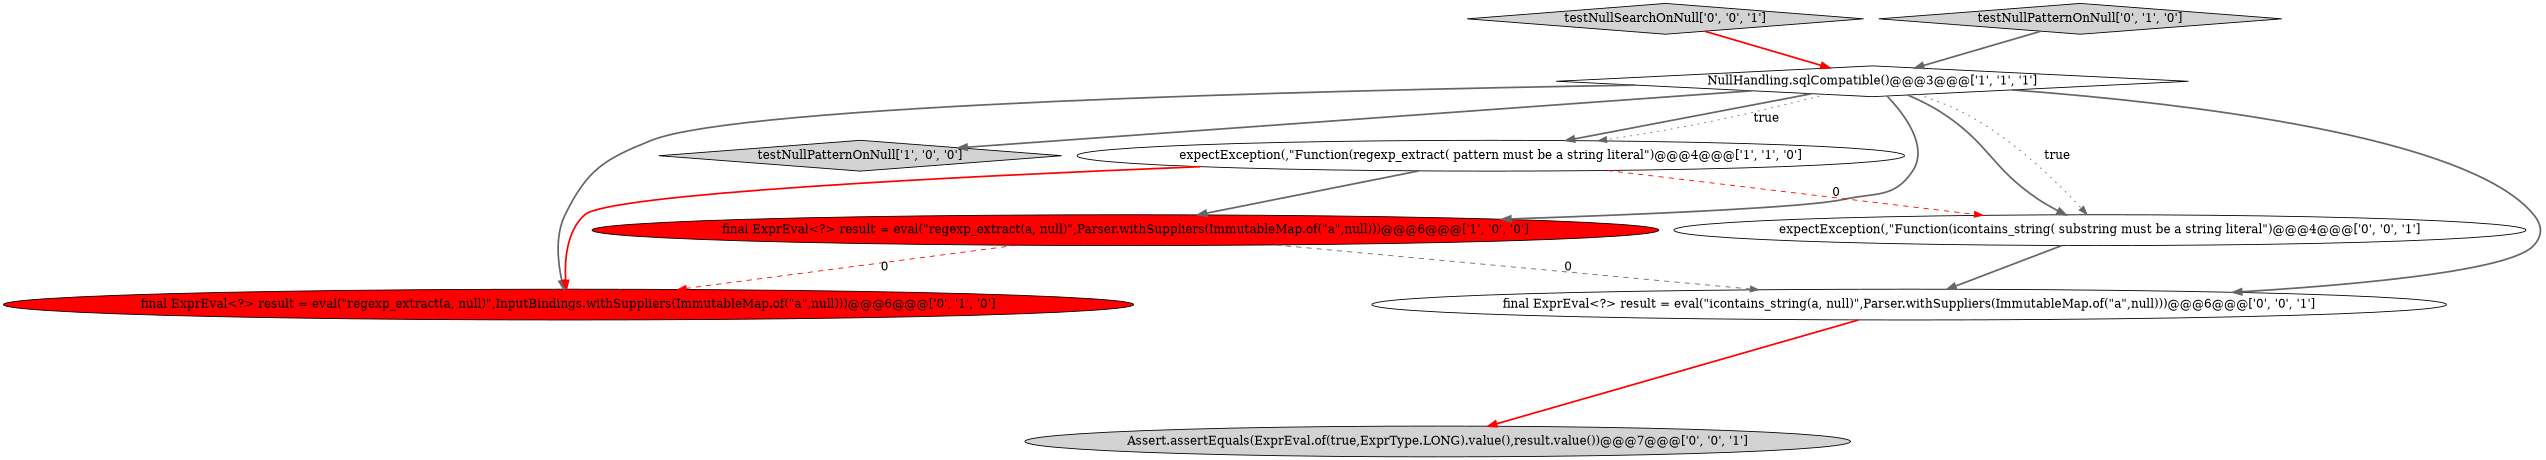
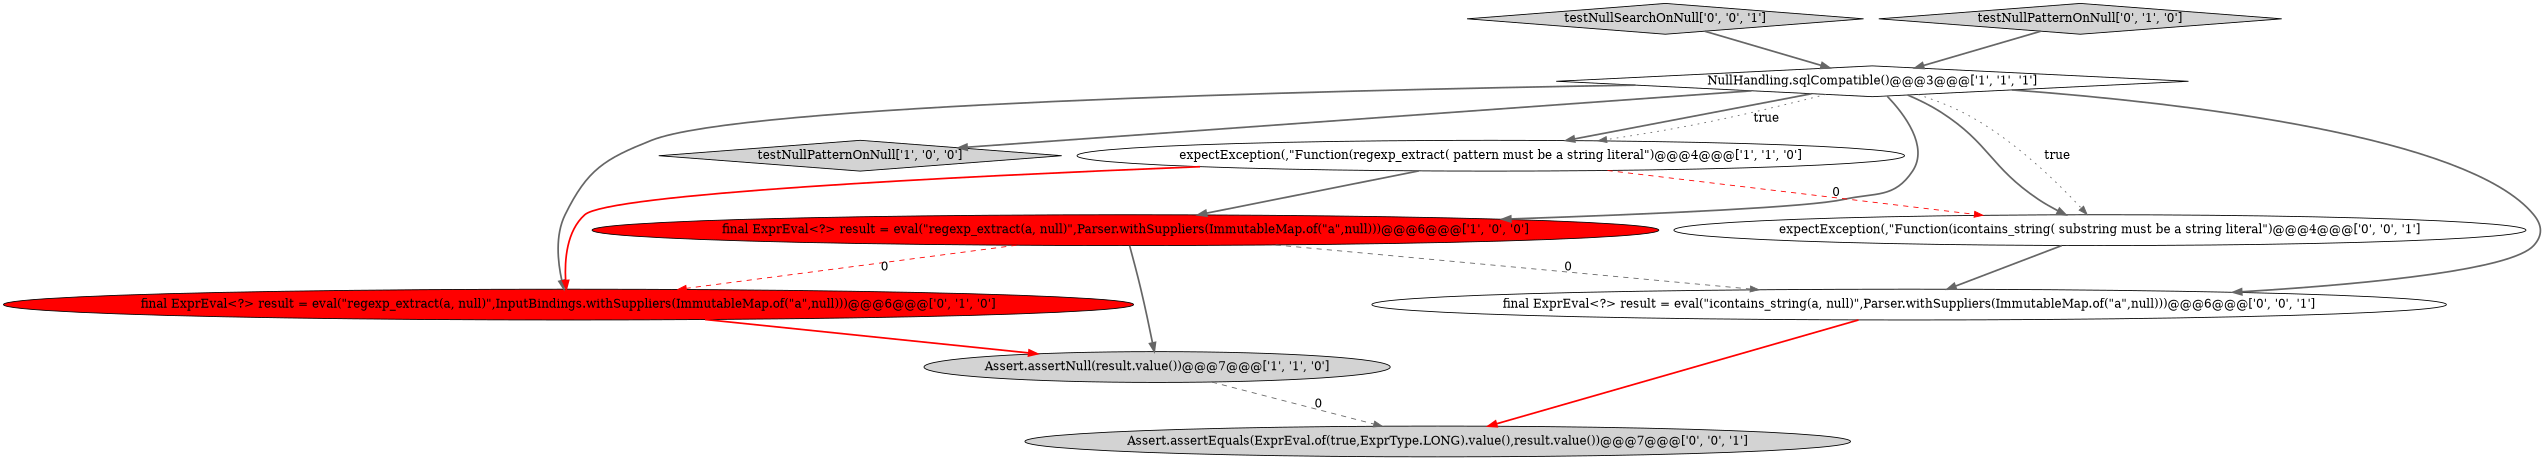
edge "testNullSearchOnNull['0', '0', '1']" -> "NullHandling.sqlCompatible()@@@3@@@['1', '1', '1']": color red -> gray40
node "Assert.assertNull(result.value())@@@7@@@['1', '1', '0']": added
